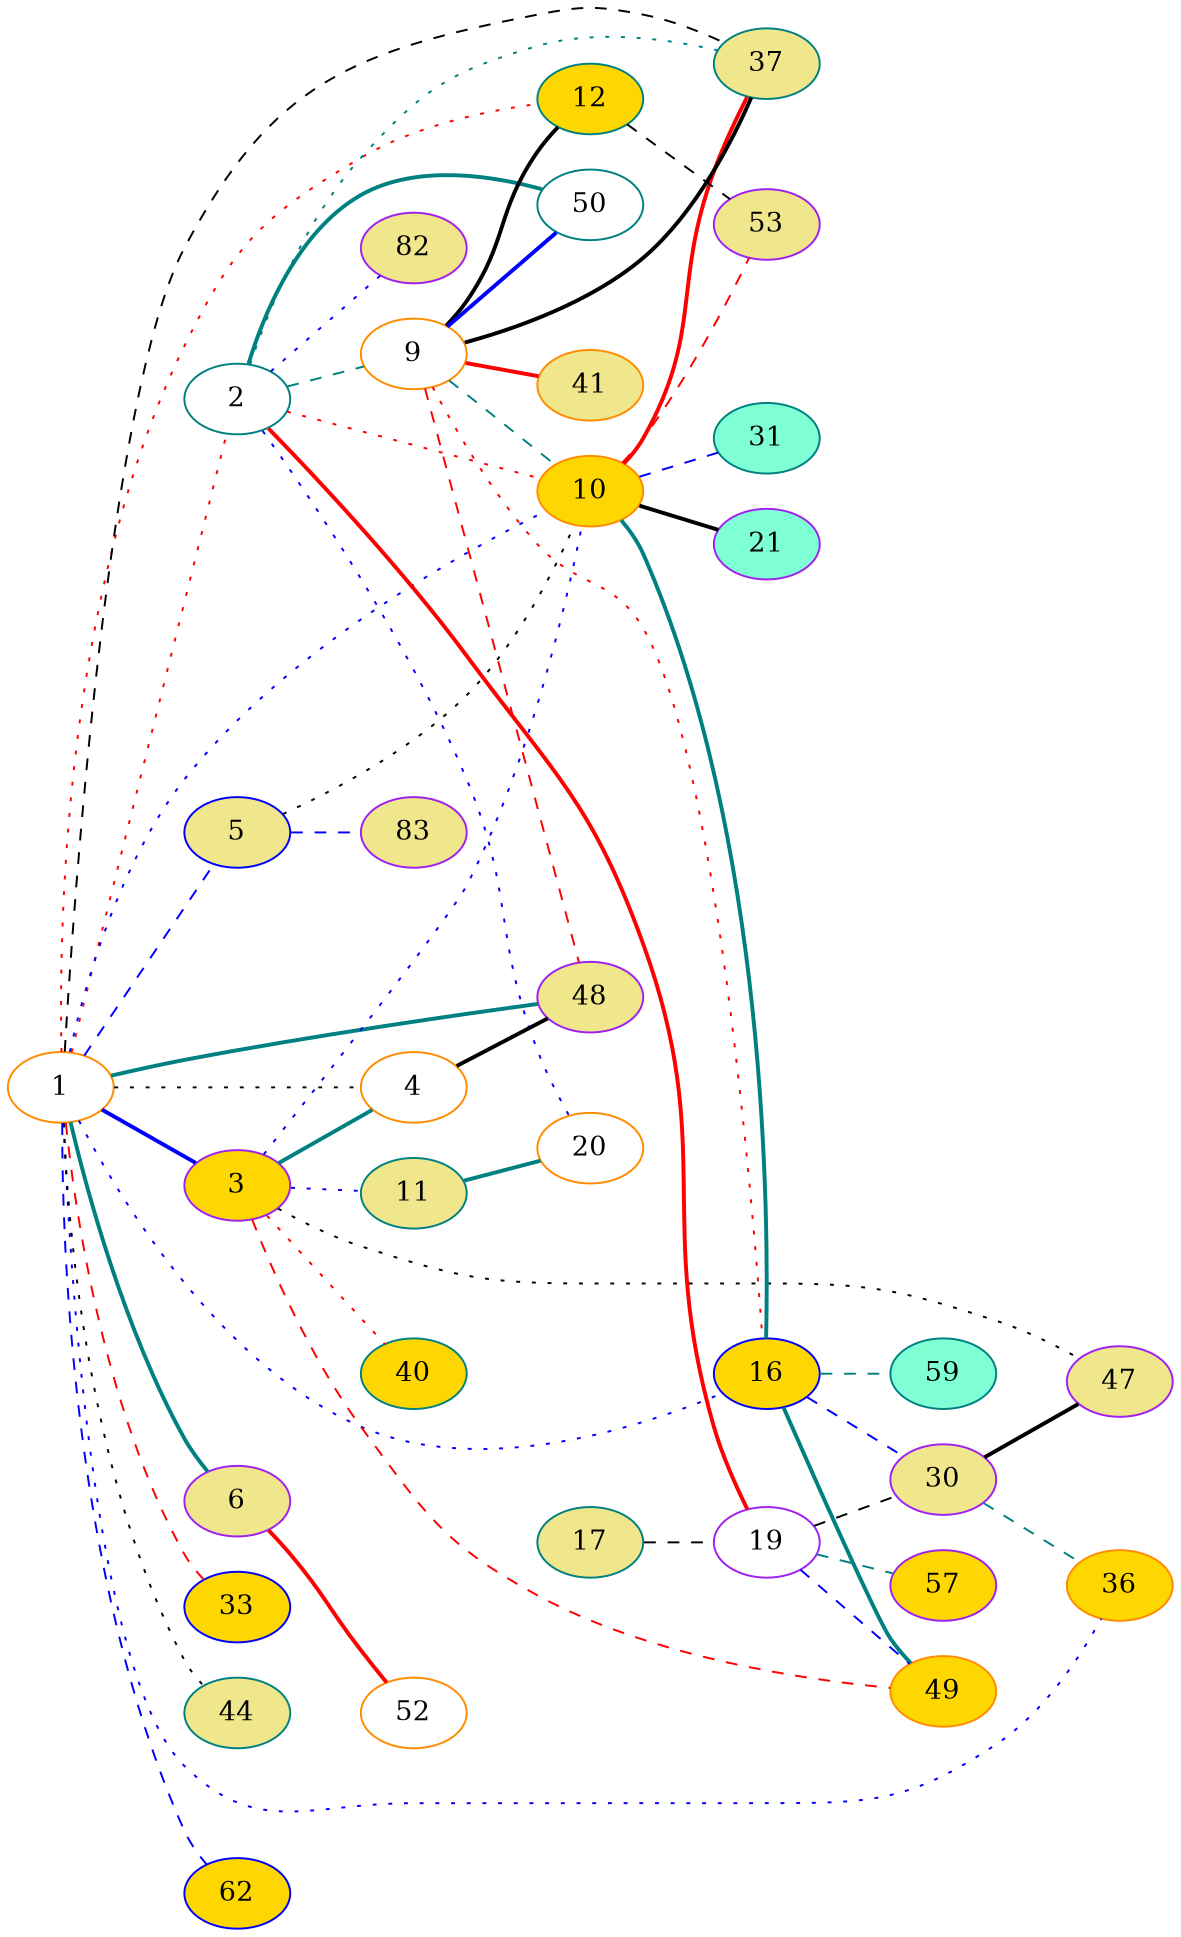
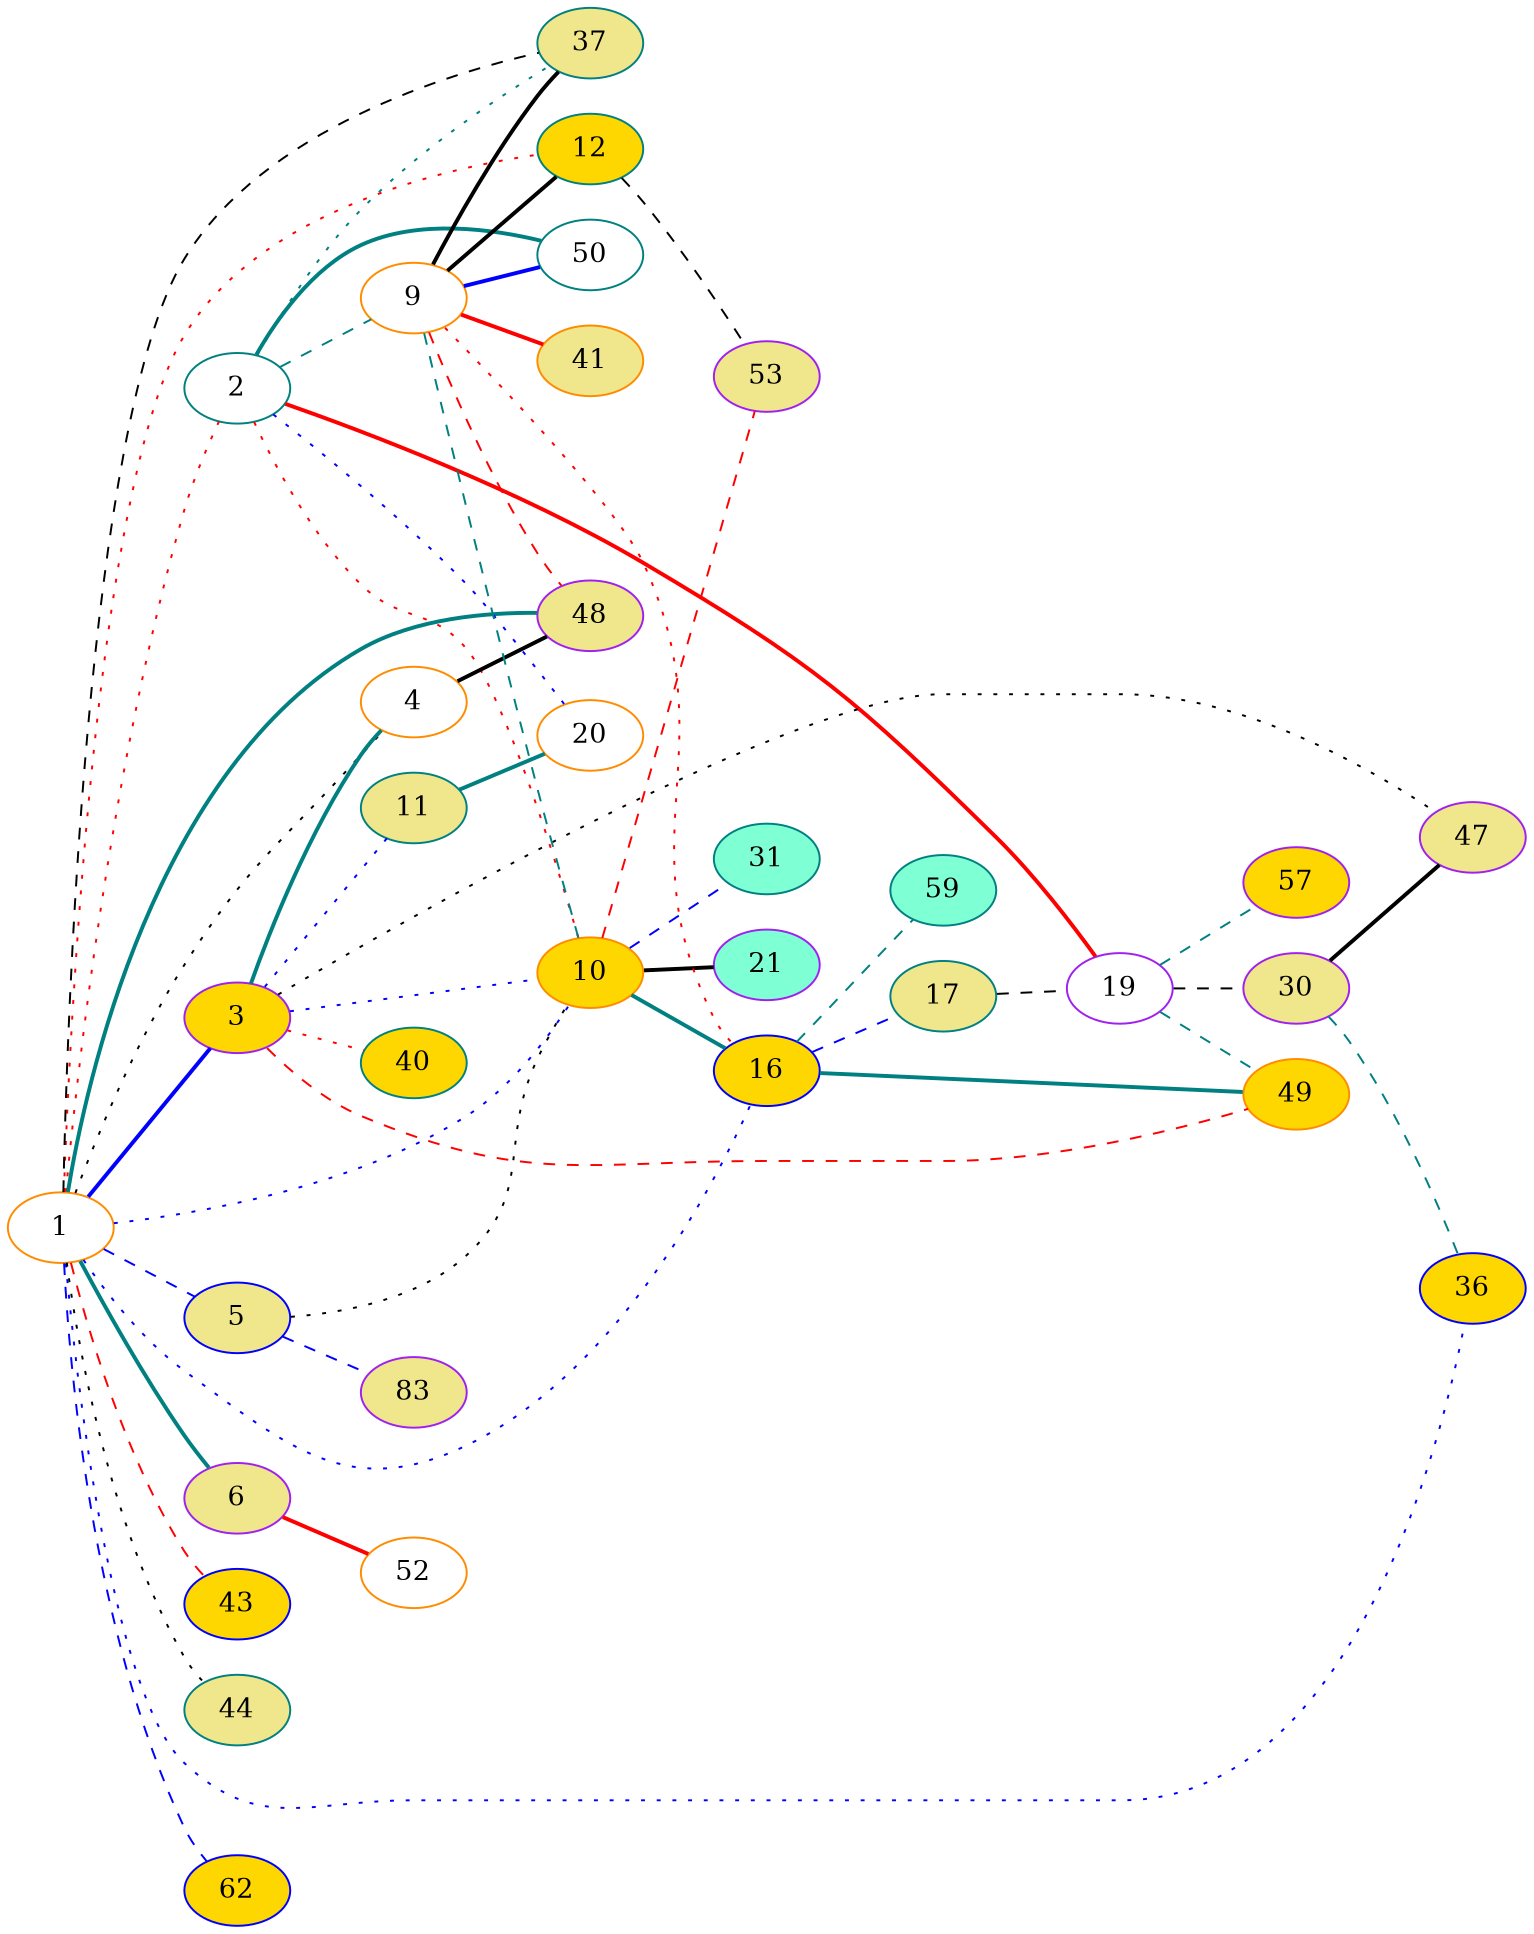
node "82": removed
edge "37" -- "10": removed
edge "16" -- "30": now "16" -- "17"
node "36": color darkorange -> blue
node "33": label "33" -> "43"
edge "19" -- "49": color blue -> teal
